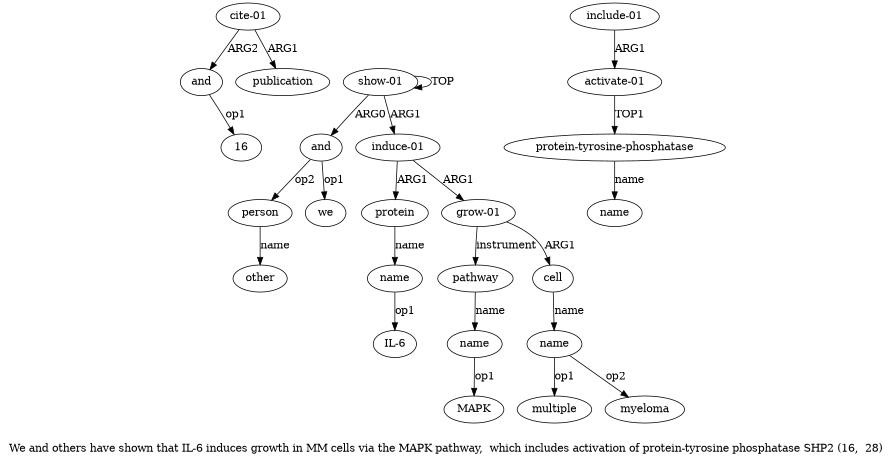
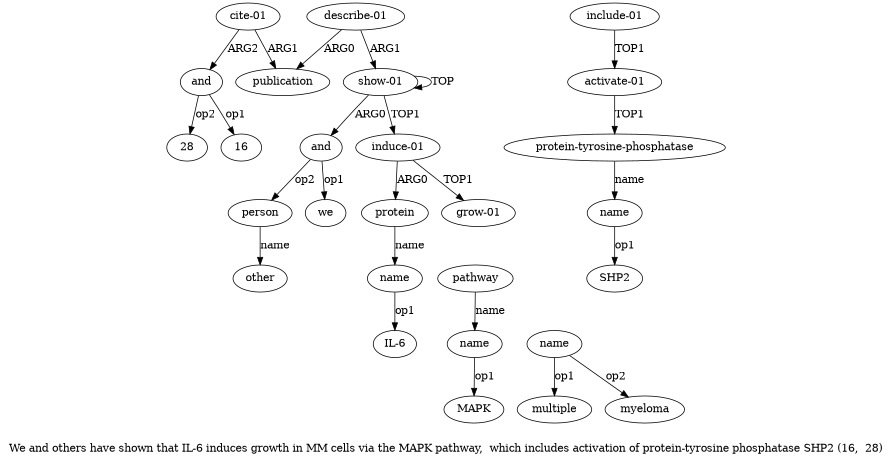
node "describe-01": added
edge "include-01" -> "activate-01": label "ARG1" -> "TOP1"
edge "show-01" -> "induce-01": label "ARG1" -> "TOP1"
node "28": added
edge "induce-01" -> "protein": label "ARG1" -> "ARG0"
edge "induce-01" -> "grow-01": label "ARG1" -> "TOP1"
edge "grow-01" -> "pathway": removed, label "instrument"
node "cell": removed
node "SHP2": added
